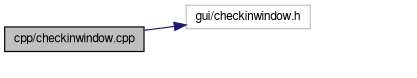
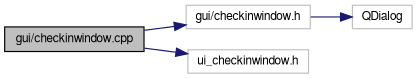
node "QDialog": added
node "cpp/checkinwindow.cpp": label "cpp/checkinwindow.cpp" -> "gui/checkinwindow.cpp"
node "ui_checkinwindow.h": added
